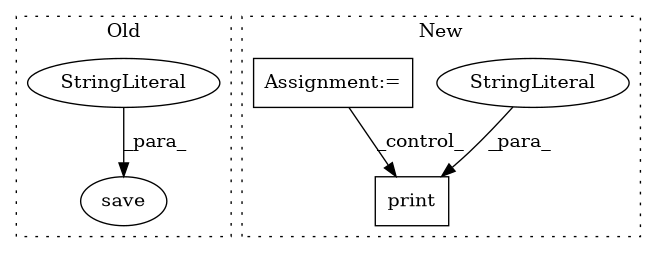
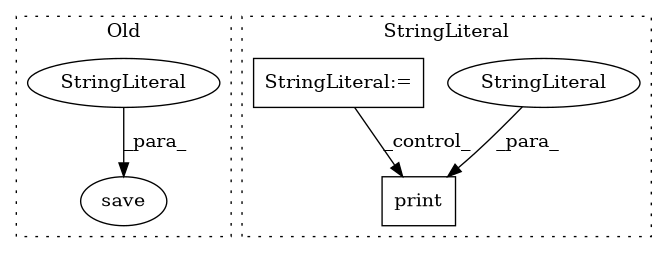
cluster "New": label "New" -> "StringLiteral"
node "Assignment:=": label "Assignment:=" -> "StringLiteral:="
